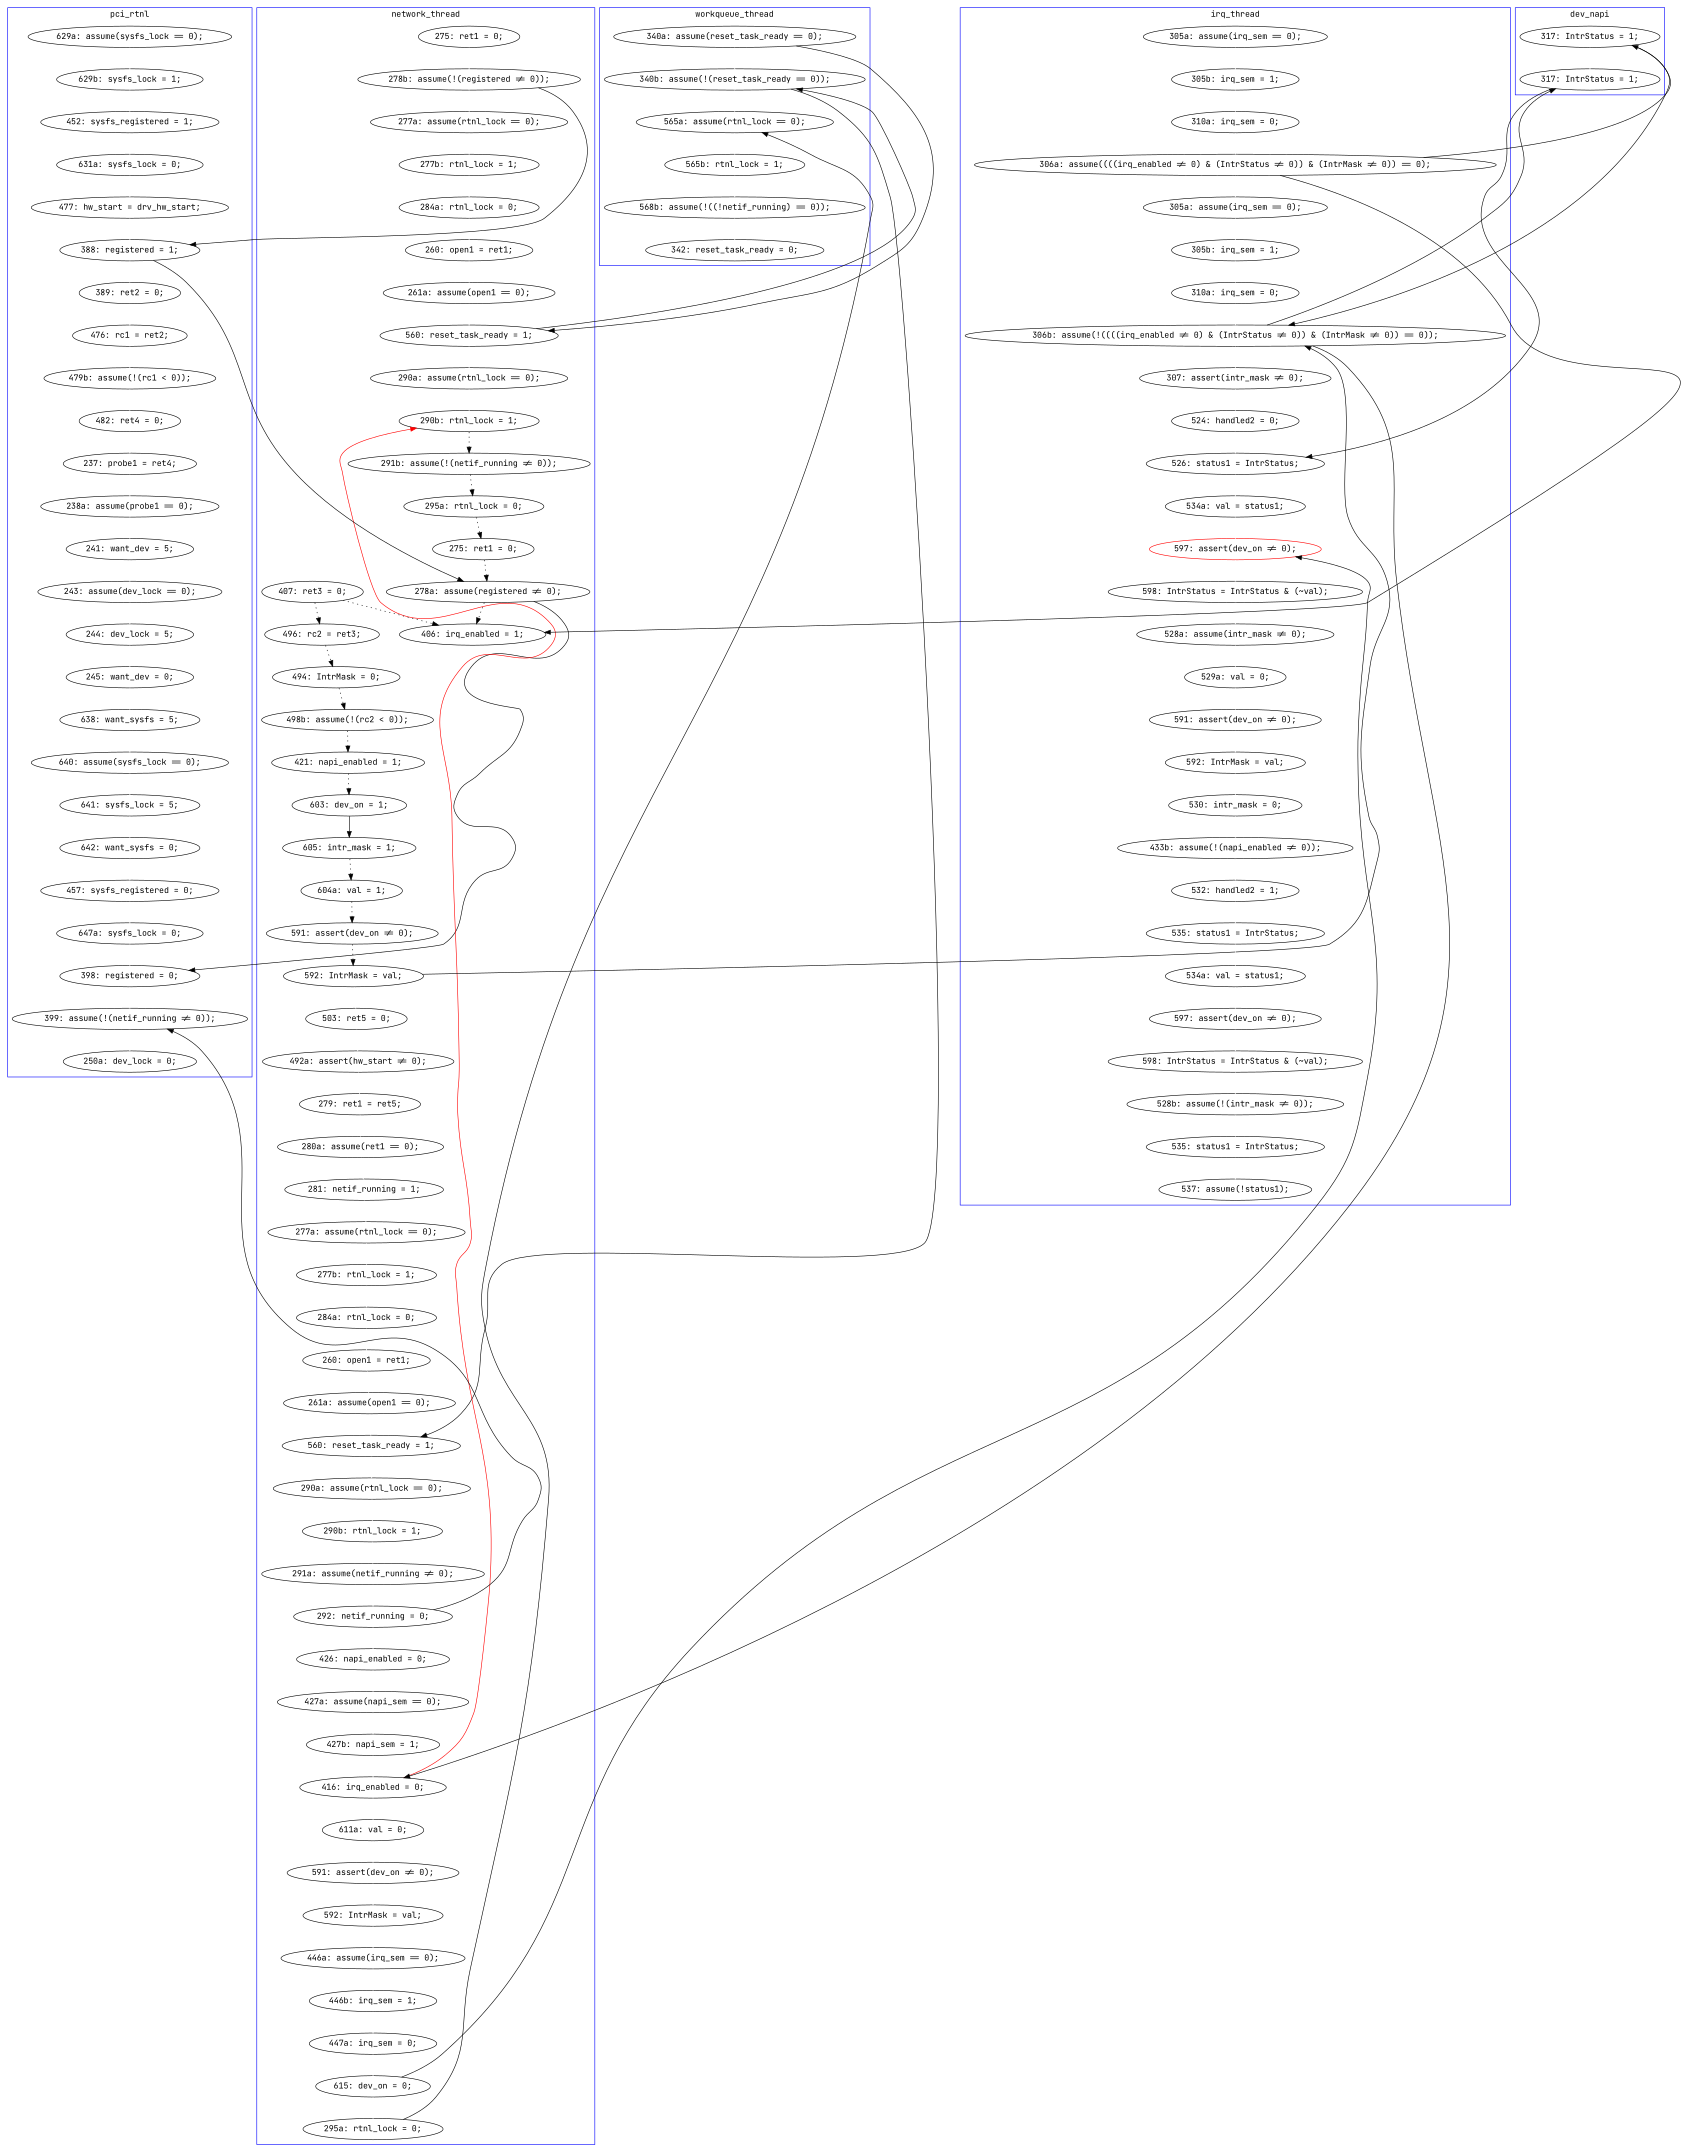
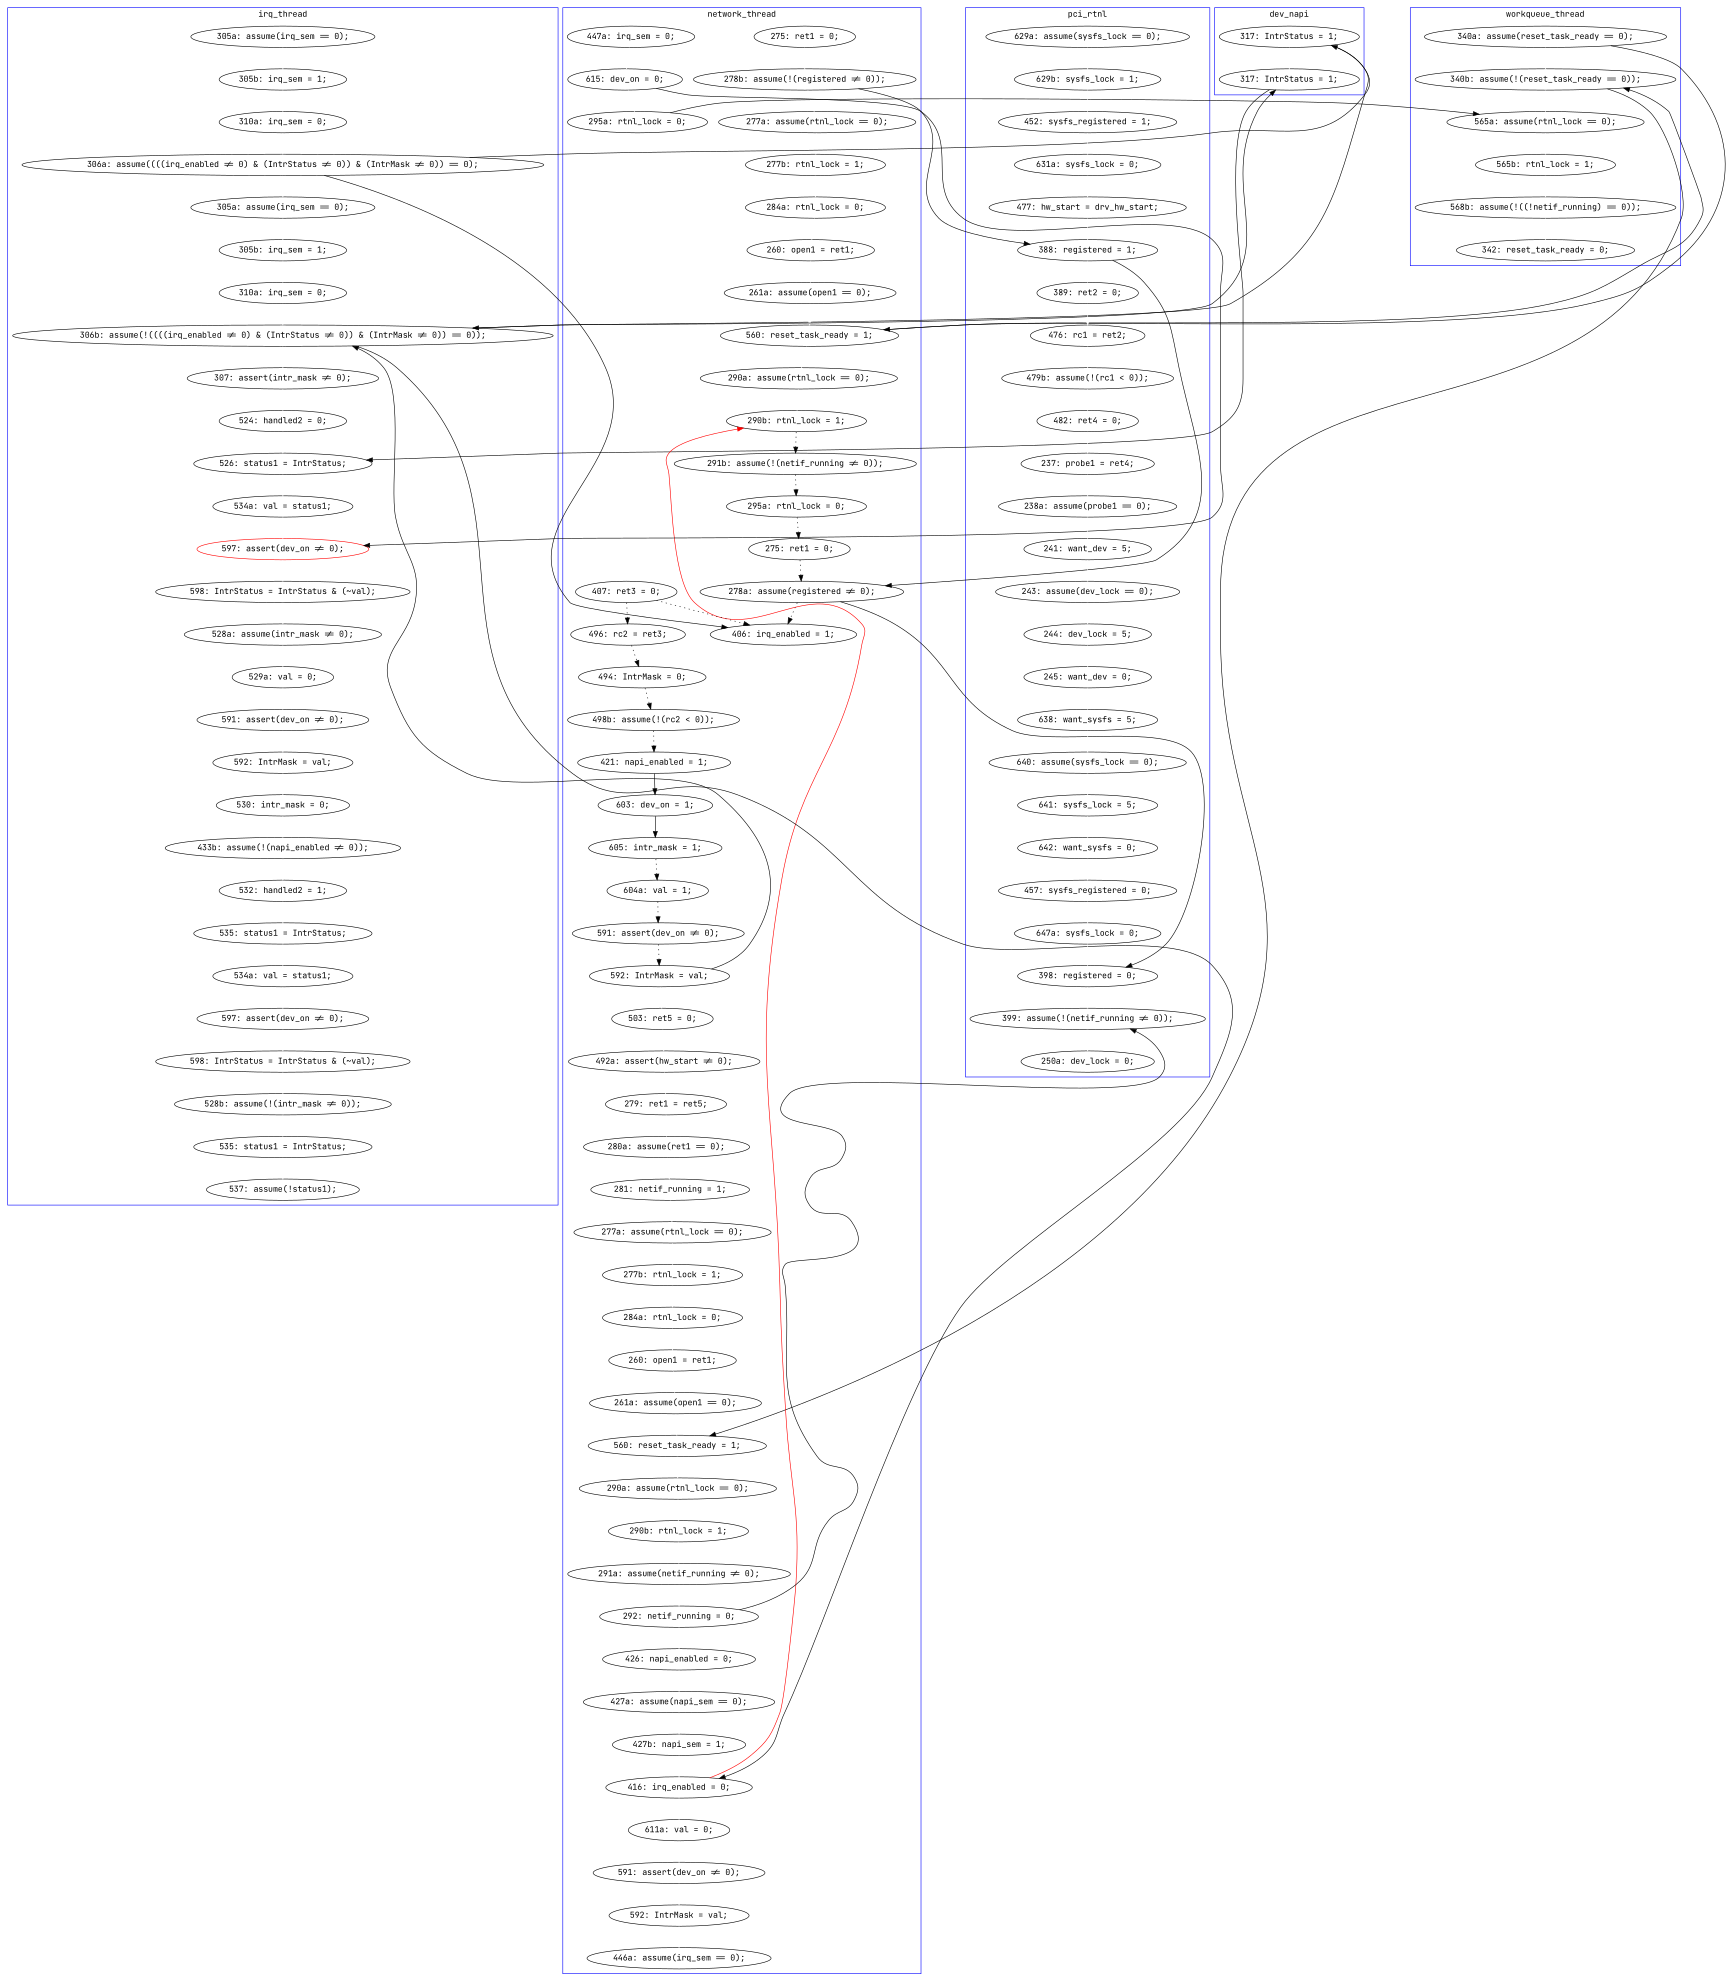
edge "421: napi_enabled = 1;" -> "603: dev_on = 1;": style dotted -> solid
node "446b: irq_sem = 1;": removed
